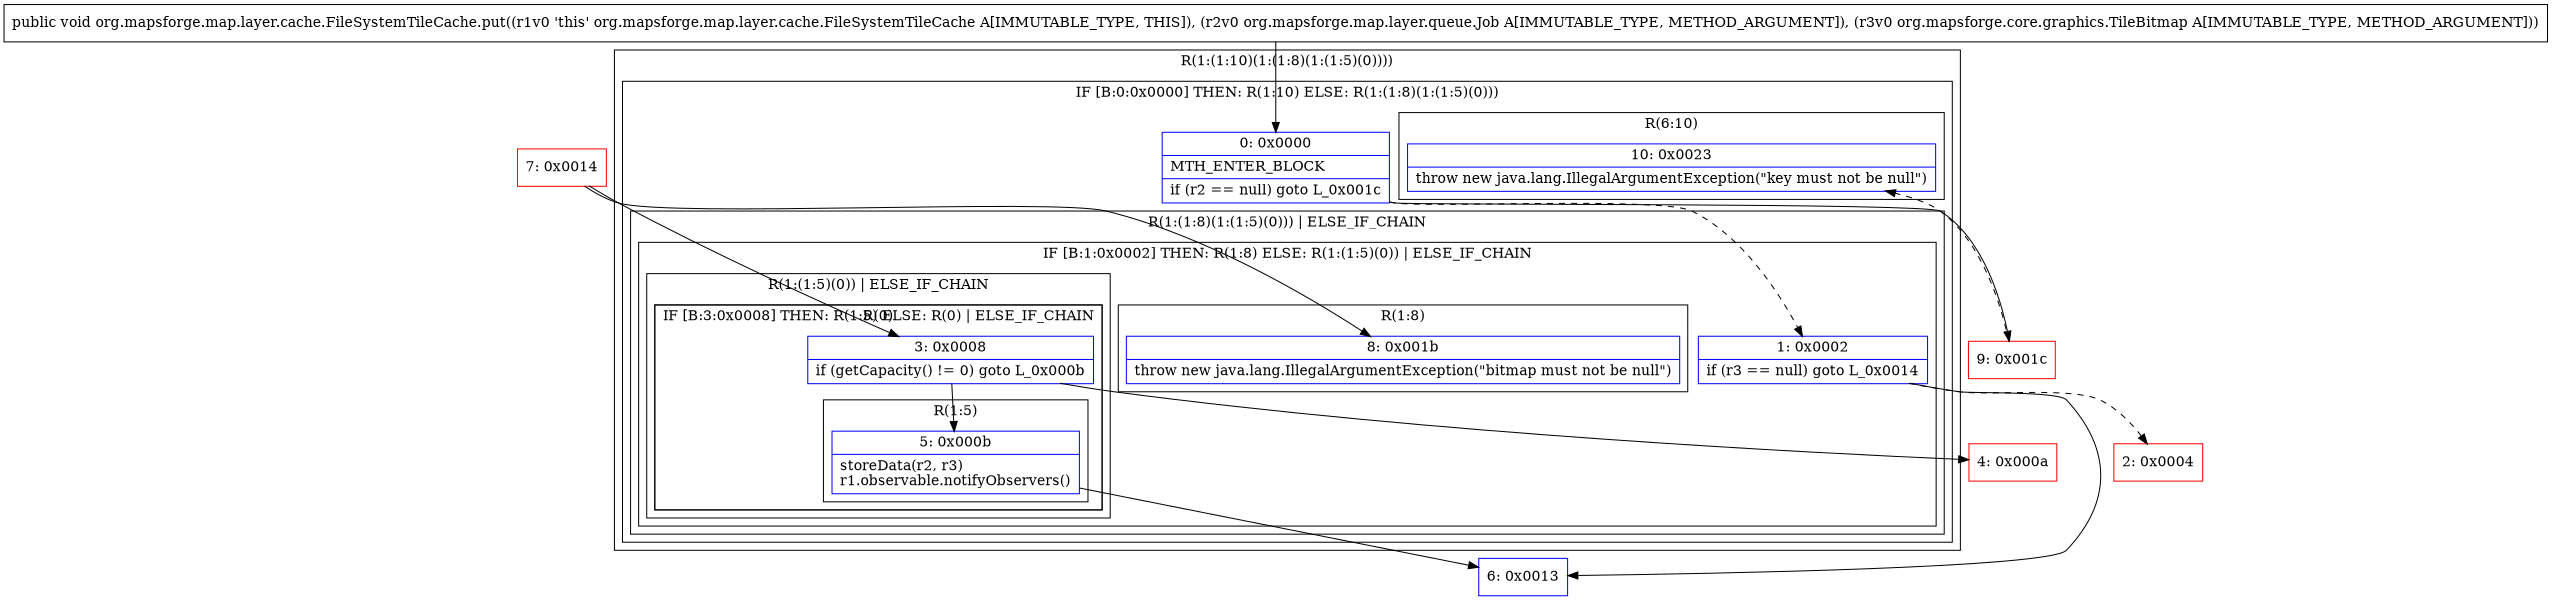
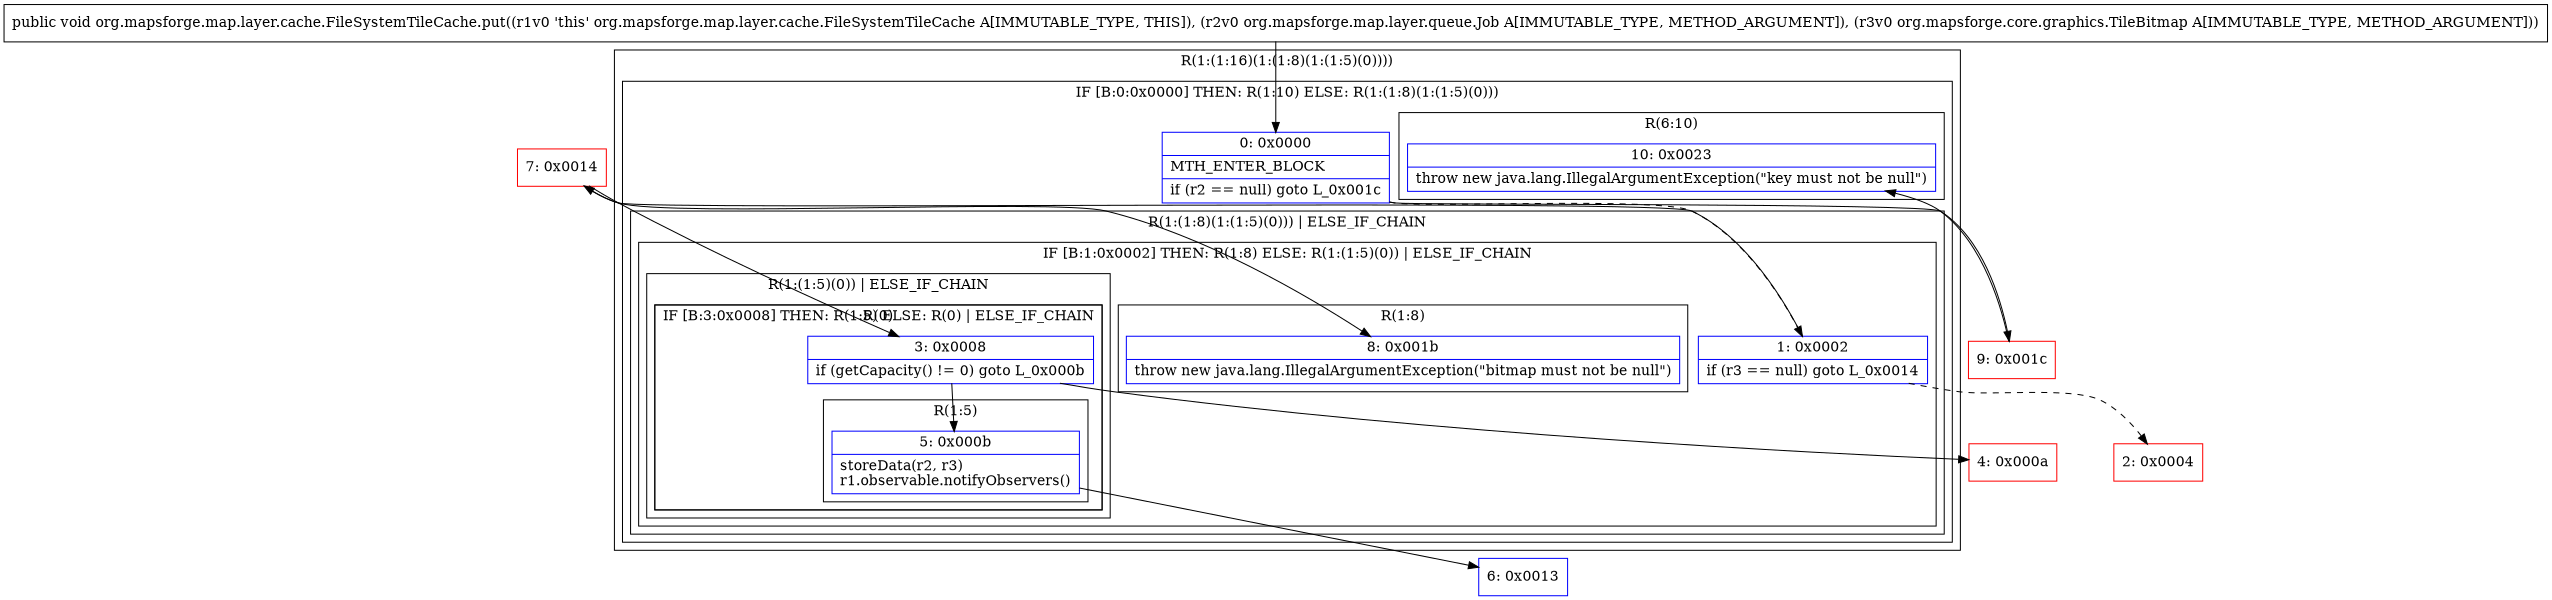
cluster "R(1:(1:10)(1:(1:8)(1:(1:5)(0))))": label "R(1:(1:10)(1:(1:8)(1:(1:5)(0))))" -> "R(1:(1:16)(1:(1:8)(1:(1:5)(0))))"
edge "9: 0x001c" -> "10: 0x0023": style dashed -> solid
edge "1: 0x0002" -> "6: 0x0013": now "1: 0x0002" -> "7: 0x0014"
